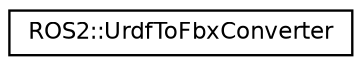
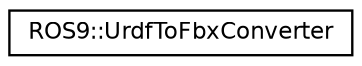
node "ROS2::UrdfToFbxConverter": label "ROS2::UrdfToFbxConverter" -> "ROS9::UrdfToFbxConverter"
